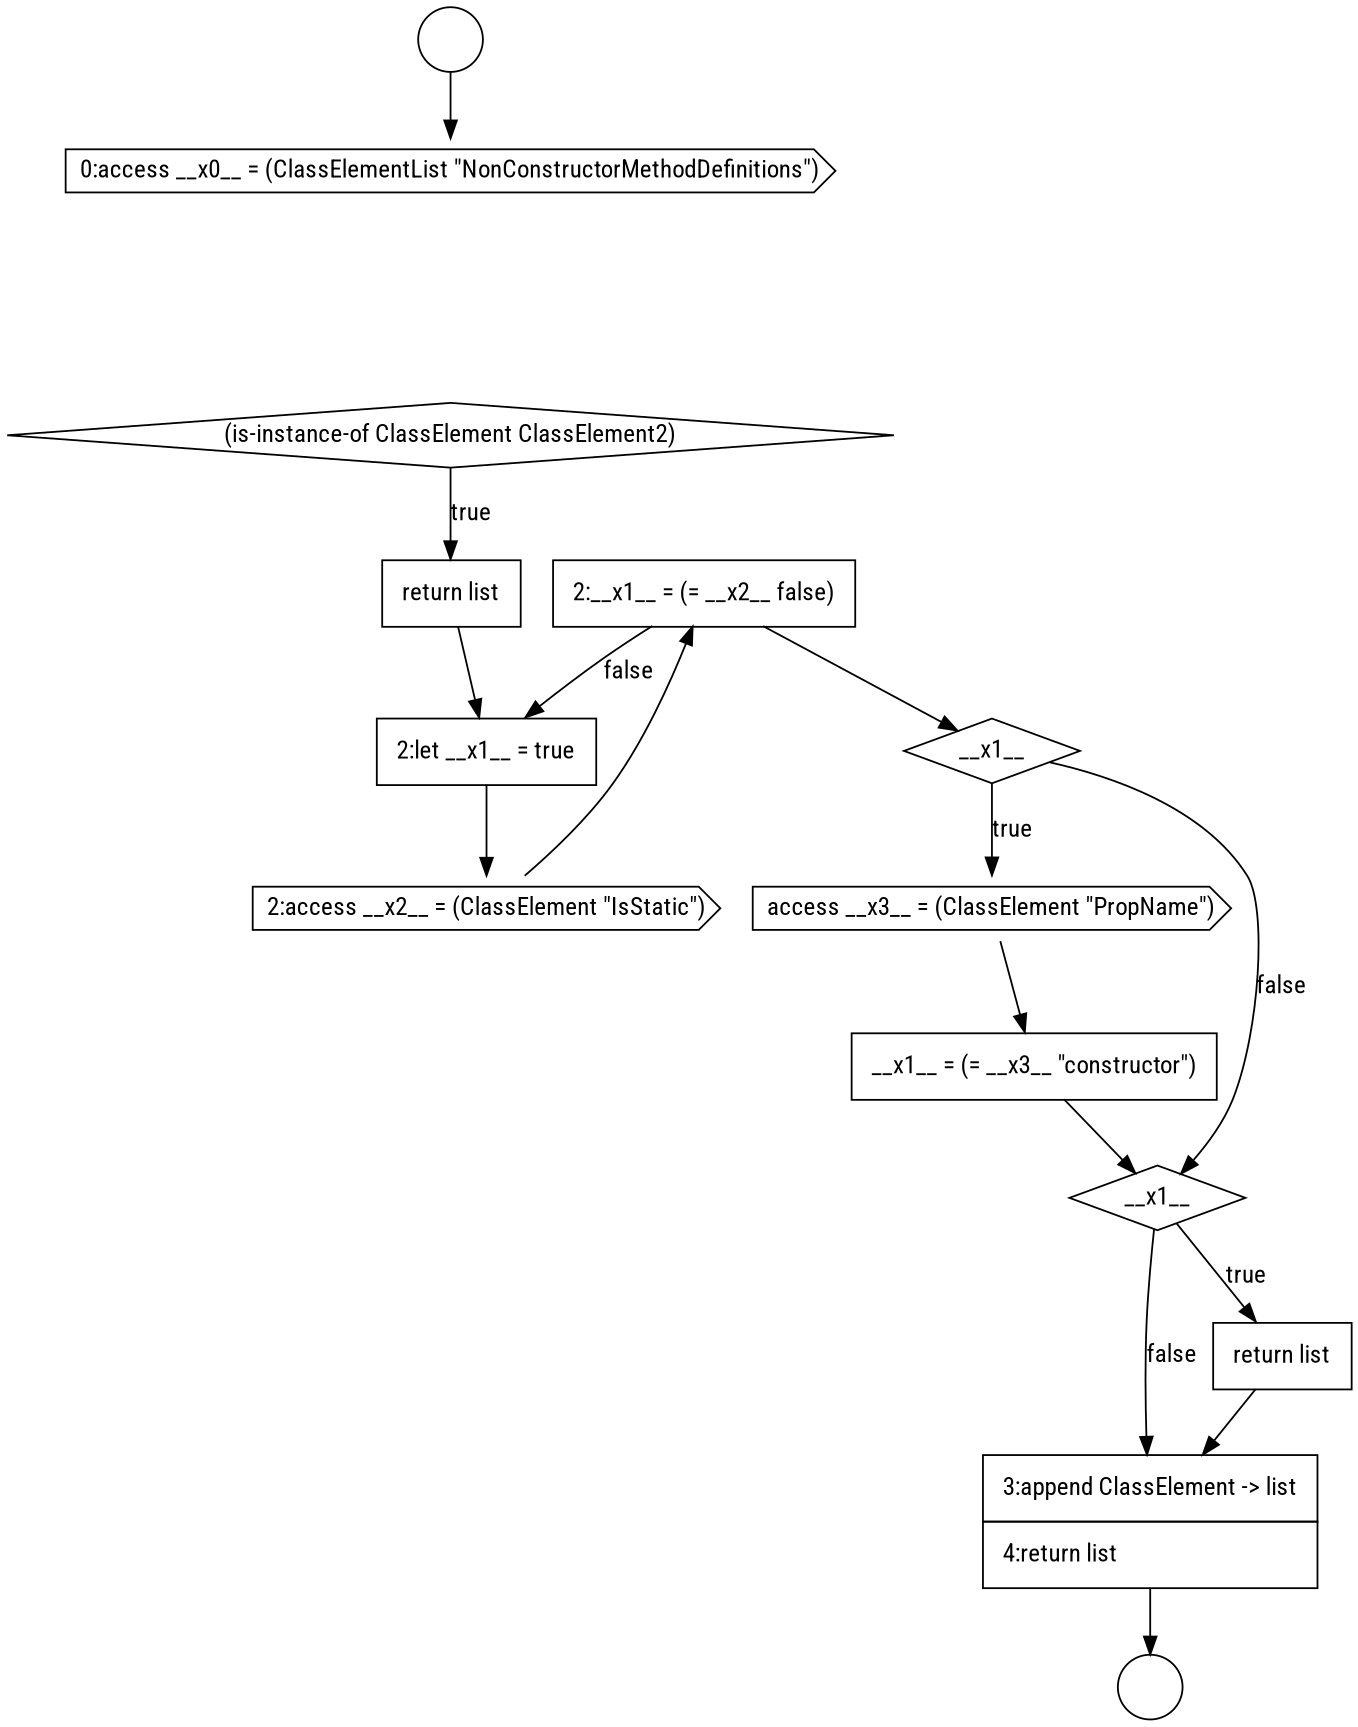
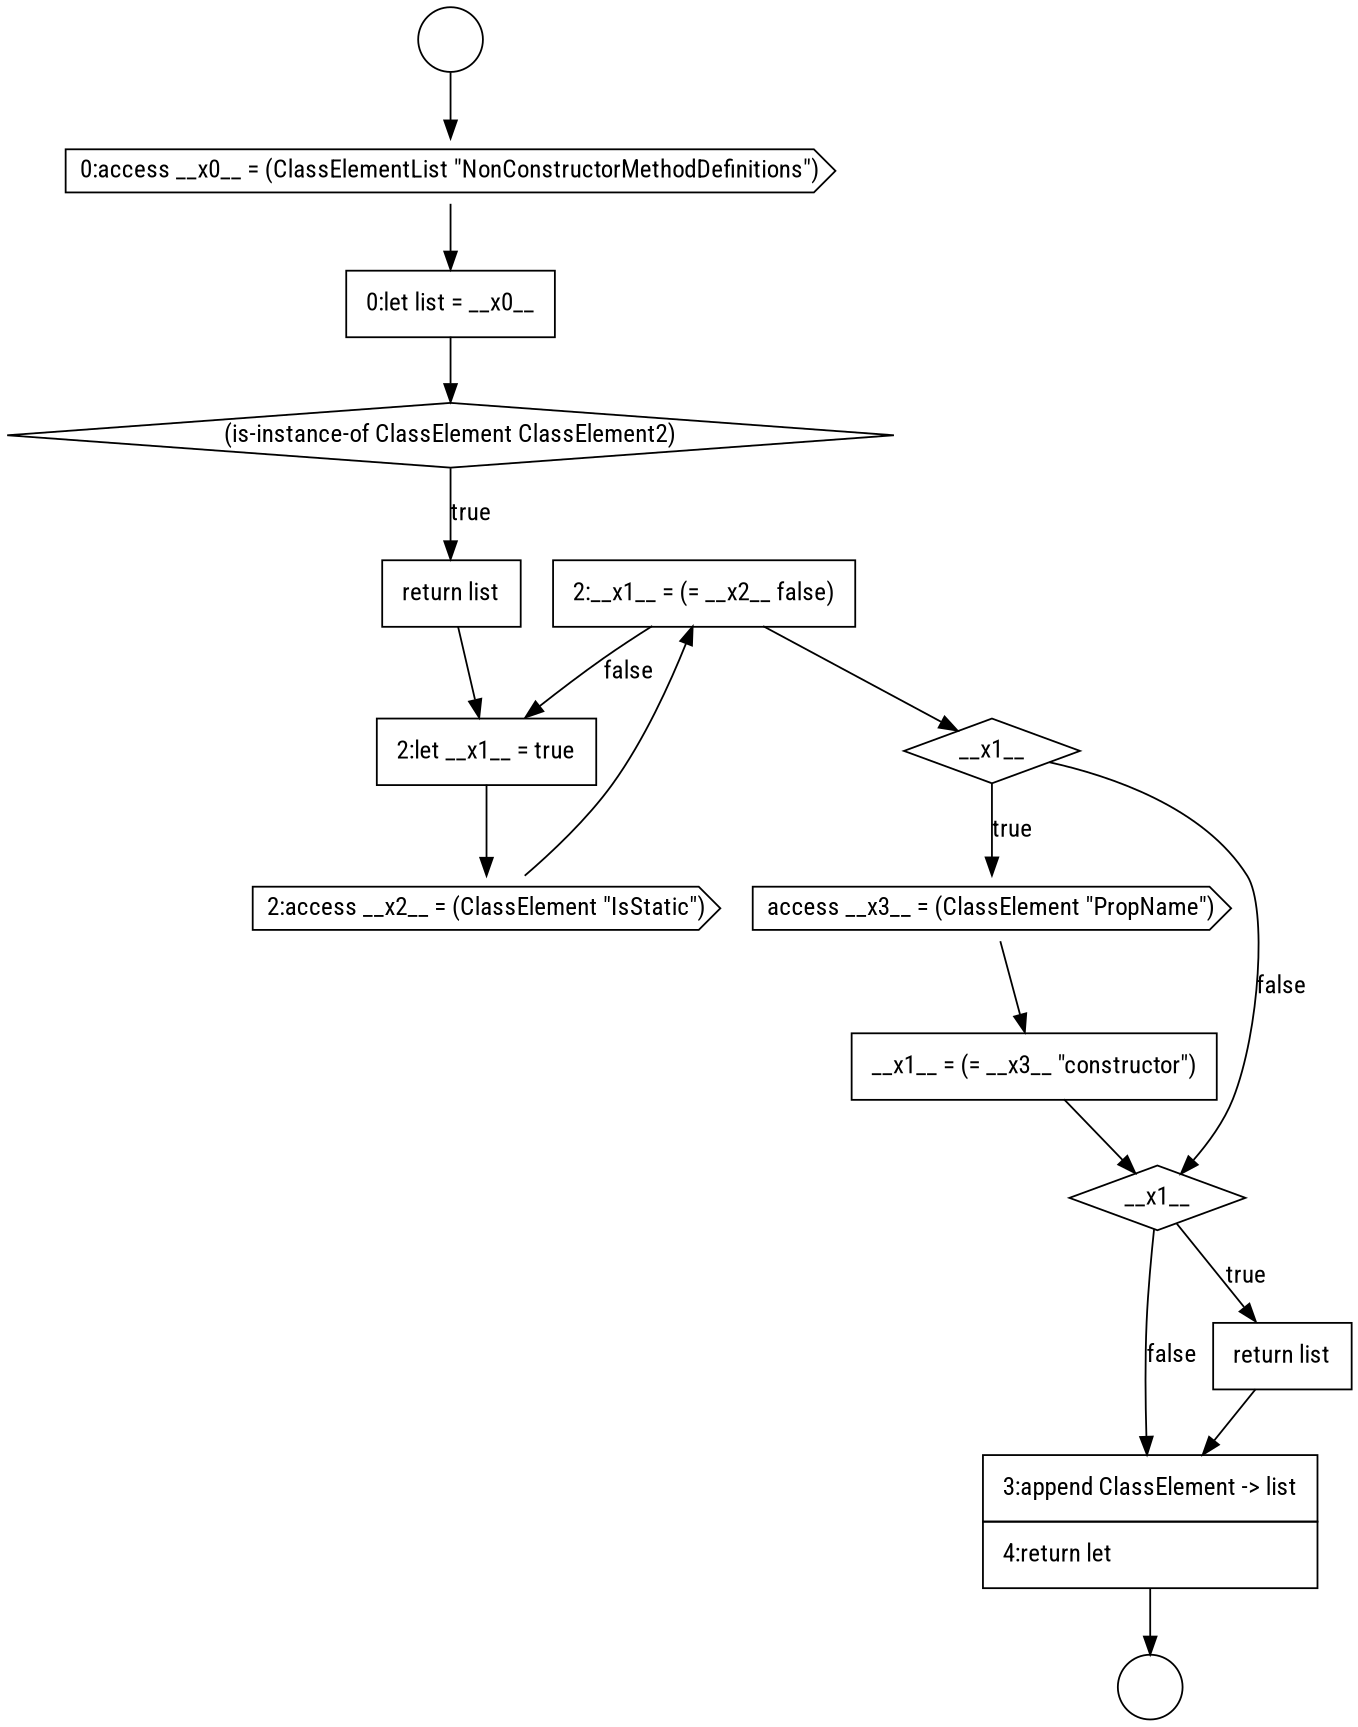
node "0:let list = __x0__": added
node "3:append ClassElement -> list": text "4:return list" -> "4:return let"
